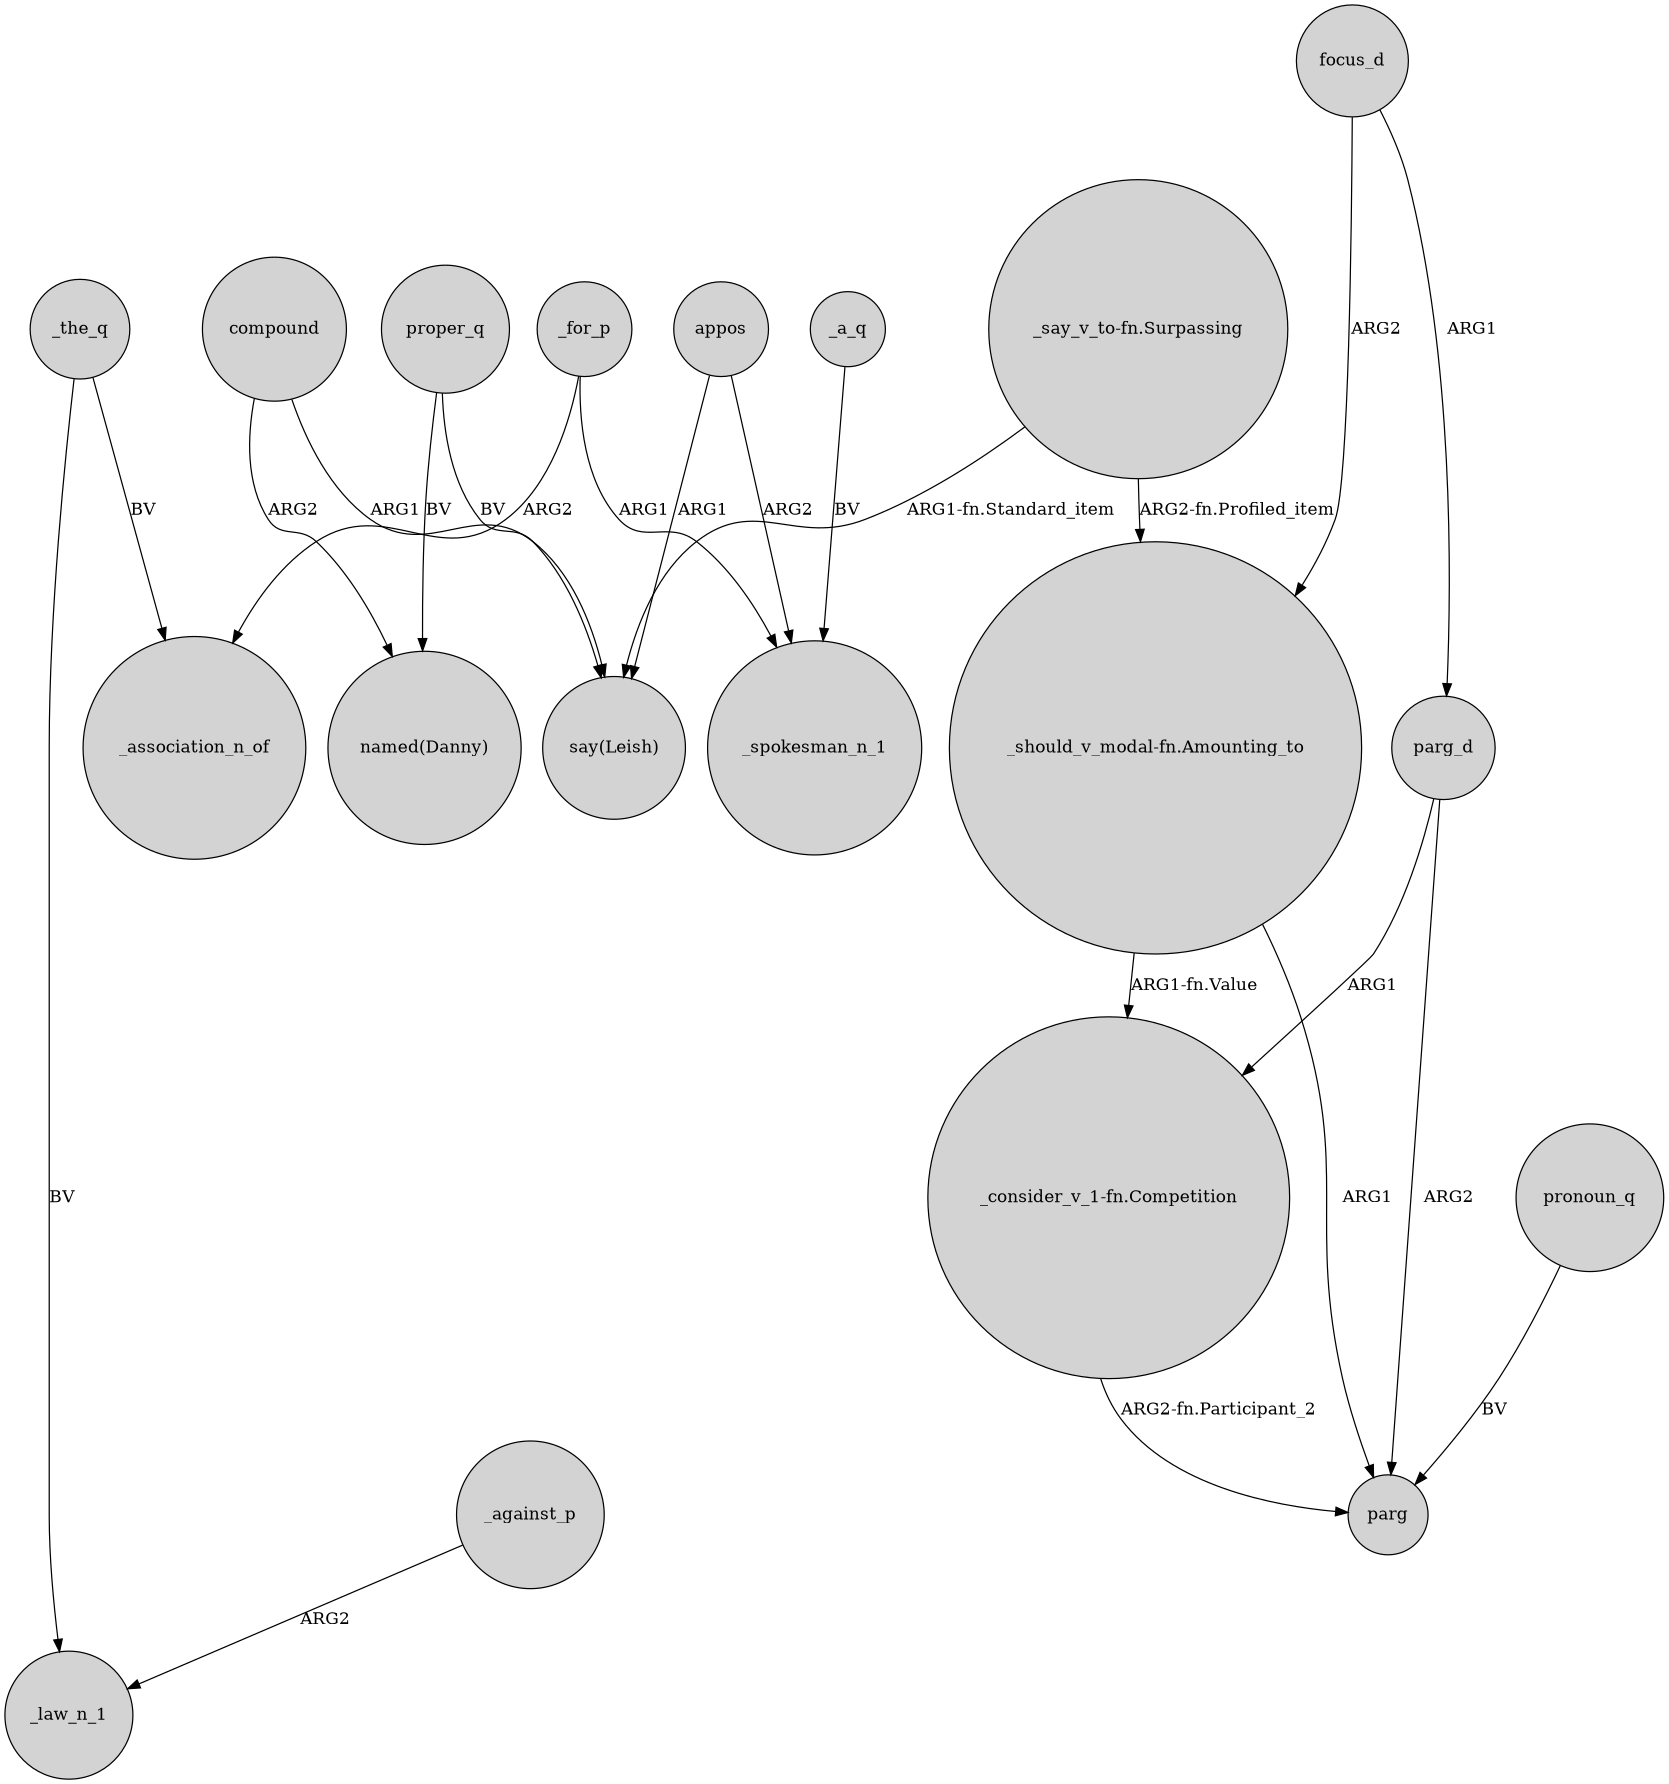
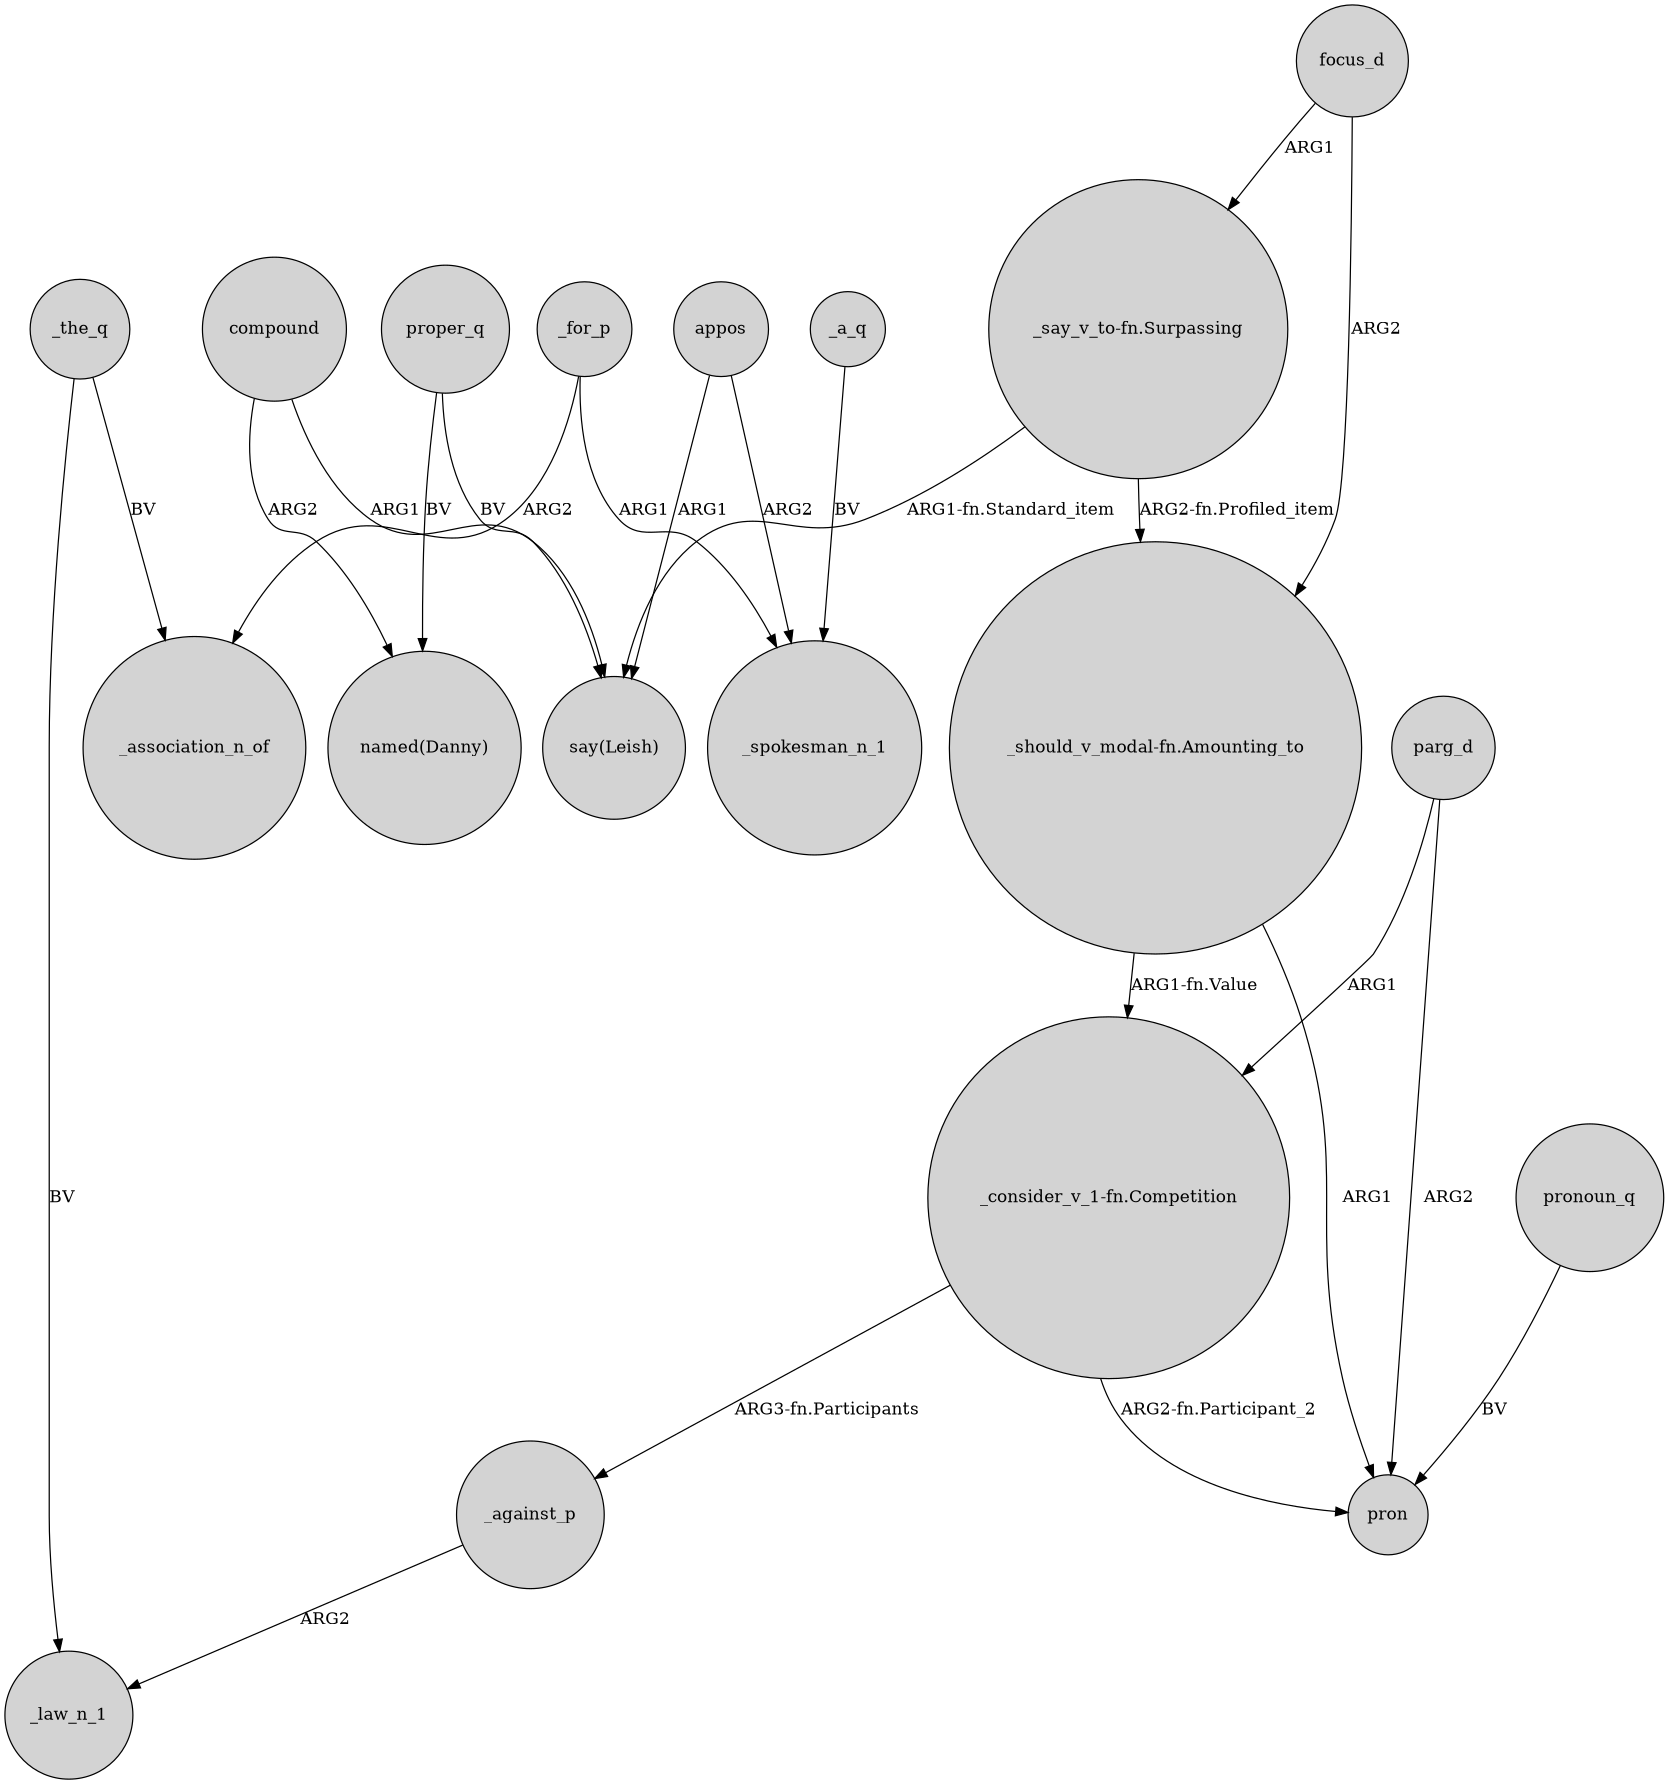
edge "focus_d" -> "parg_d": now "focus_d" -> "_say_v_to-fn.Surpassing"
edge "_consider_v_1-fn.Competition" -> "_against_p": added, label "ARG3-fn.Participants"
node "parg": label "parg" -> "pron"
